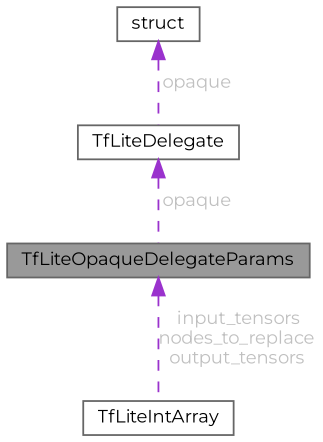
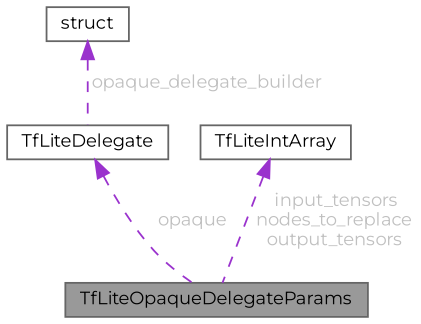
edge "TfLiteDelegate" -> "struct": label " opaque" -> " opaque_delegate_builder"
edge "TfLiteIntArray" -> "TfLiteOpaqueDelegateParams": reversed
